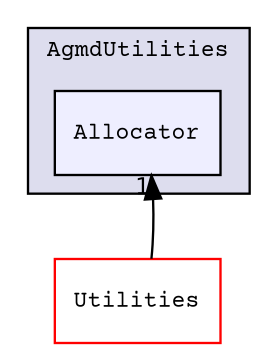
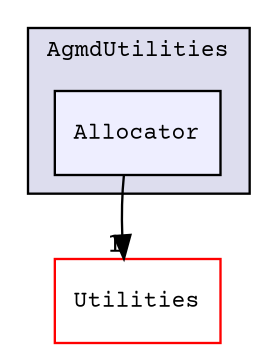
edge "Utilities" -> "Allocator": reversed
